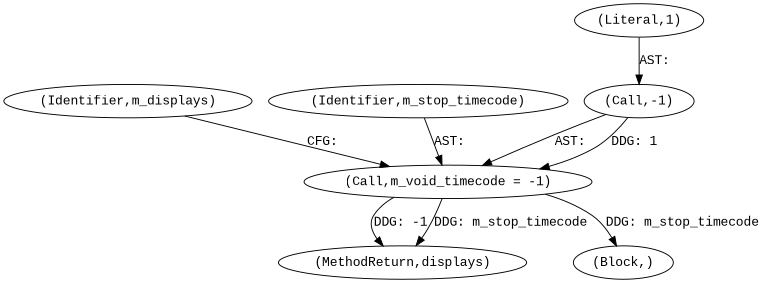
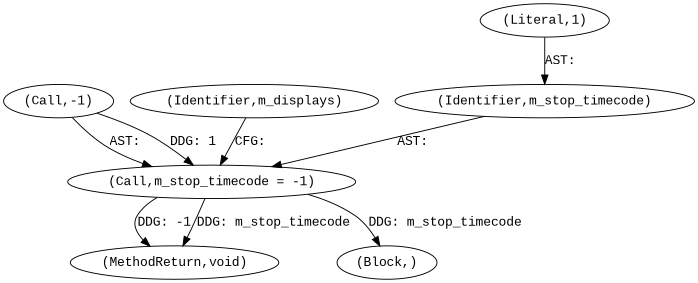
edge "(Literal,1)" -> "(Call,-1)": now "(Literal,1)" -> "(Identifier,m_stop_timecode)"
node "(Call,m_void_timecode = -1)": label "(Call,m_void_timecode = -1)" -> "(Call,m_stop_timecode = -1)"
node "(MethodReturn,displays)": label "(MethodReturn,displays)" -> "(MethodReturn,void)"
